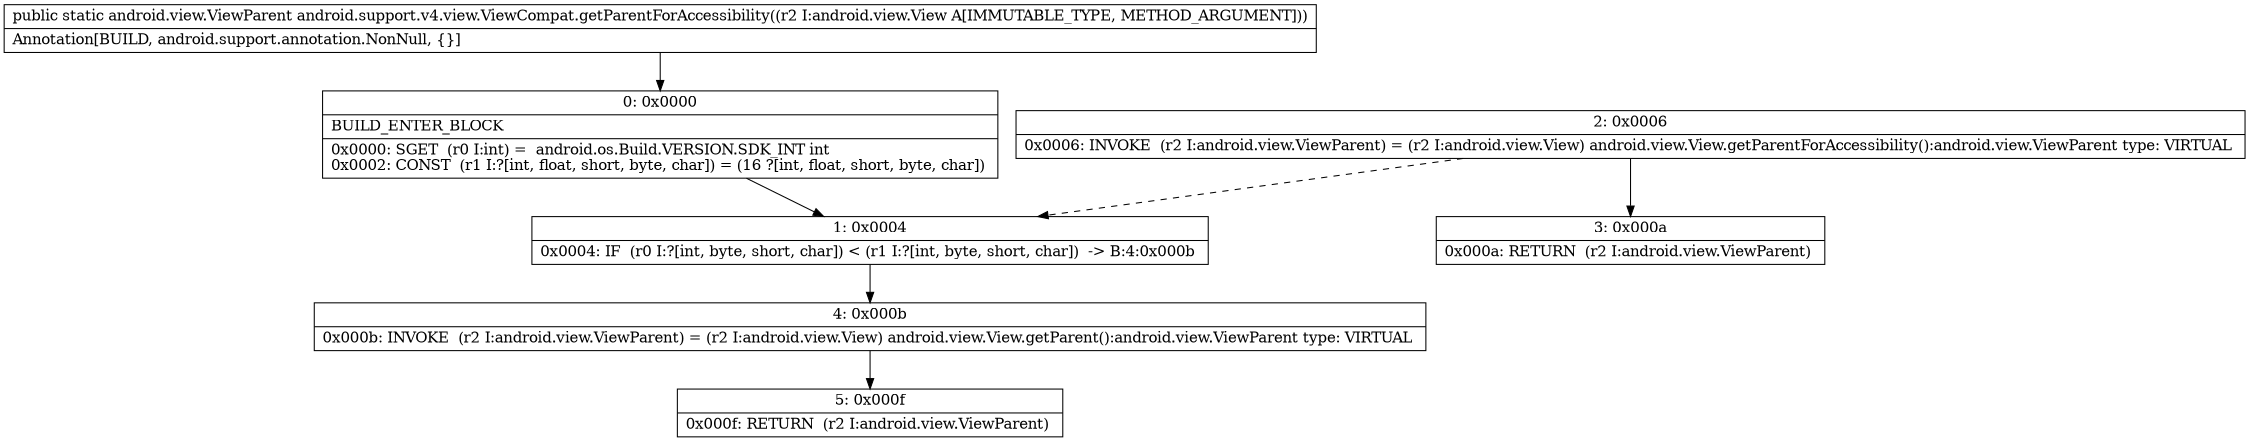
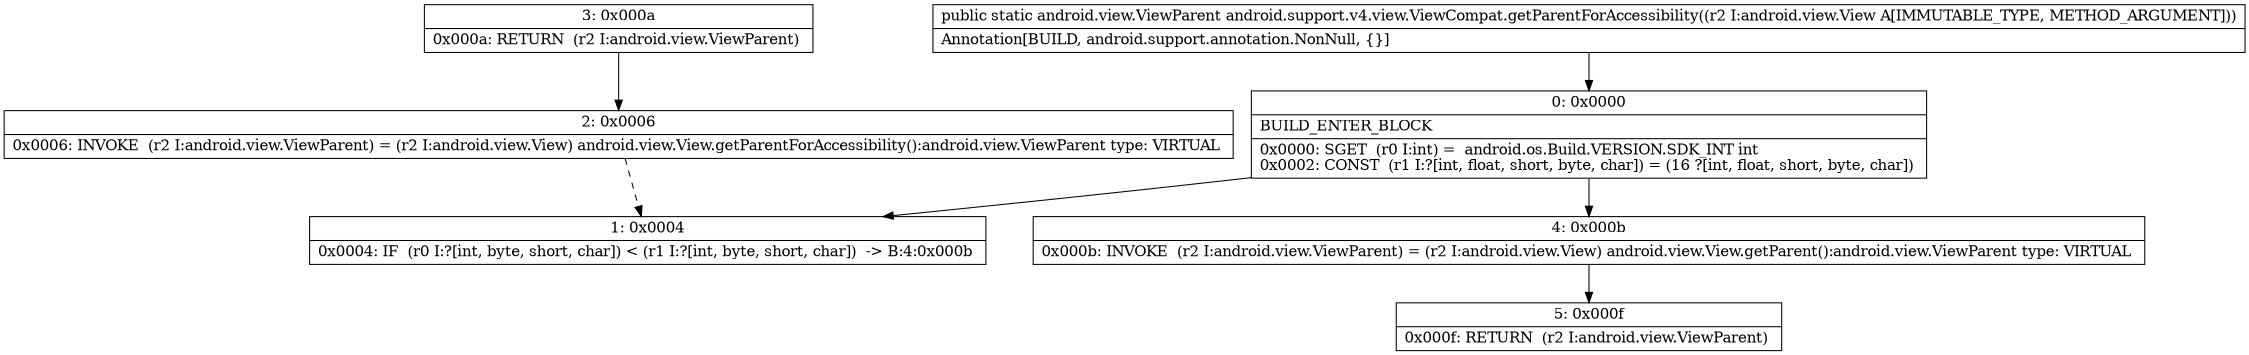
edge "2: 0x0006" -> "3: 0x000a": reversed
edge "1: 0x0004" -> "4: 0x000b": now "0: 0x0000" -> "4: 0x000b"
